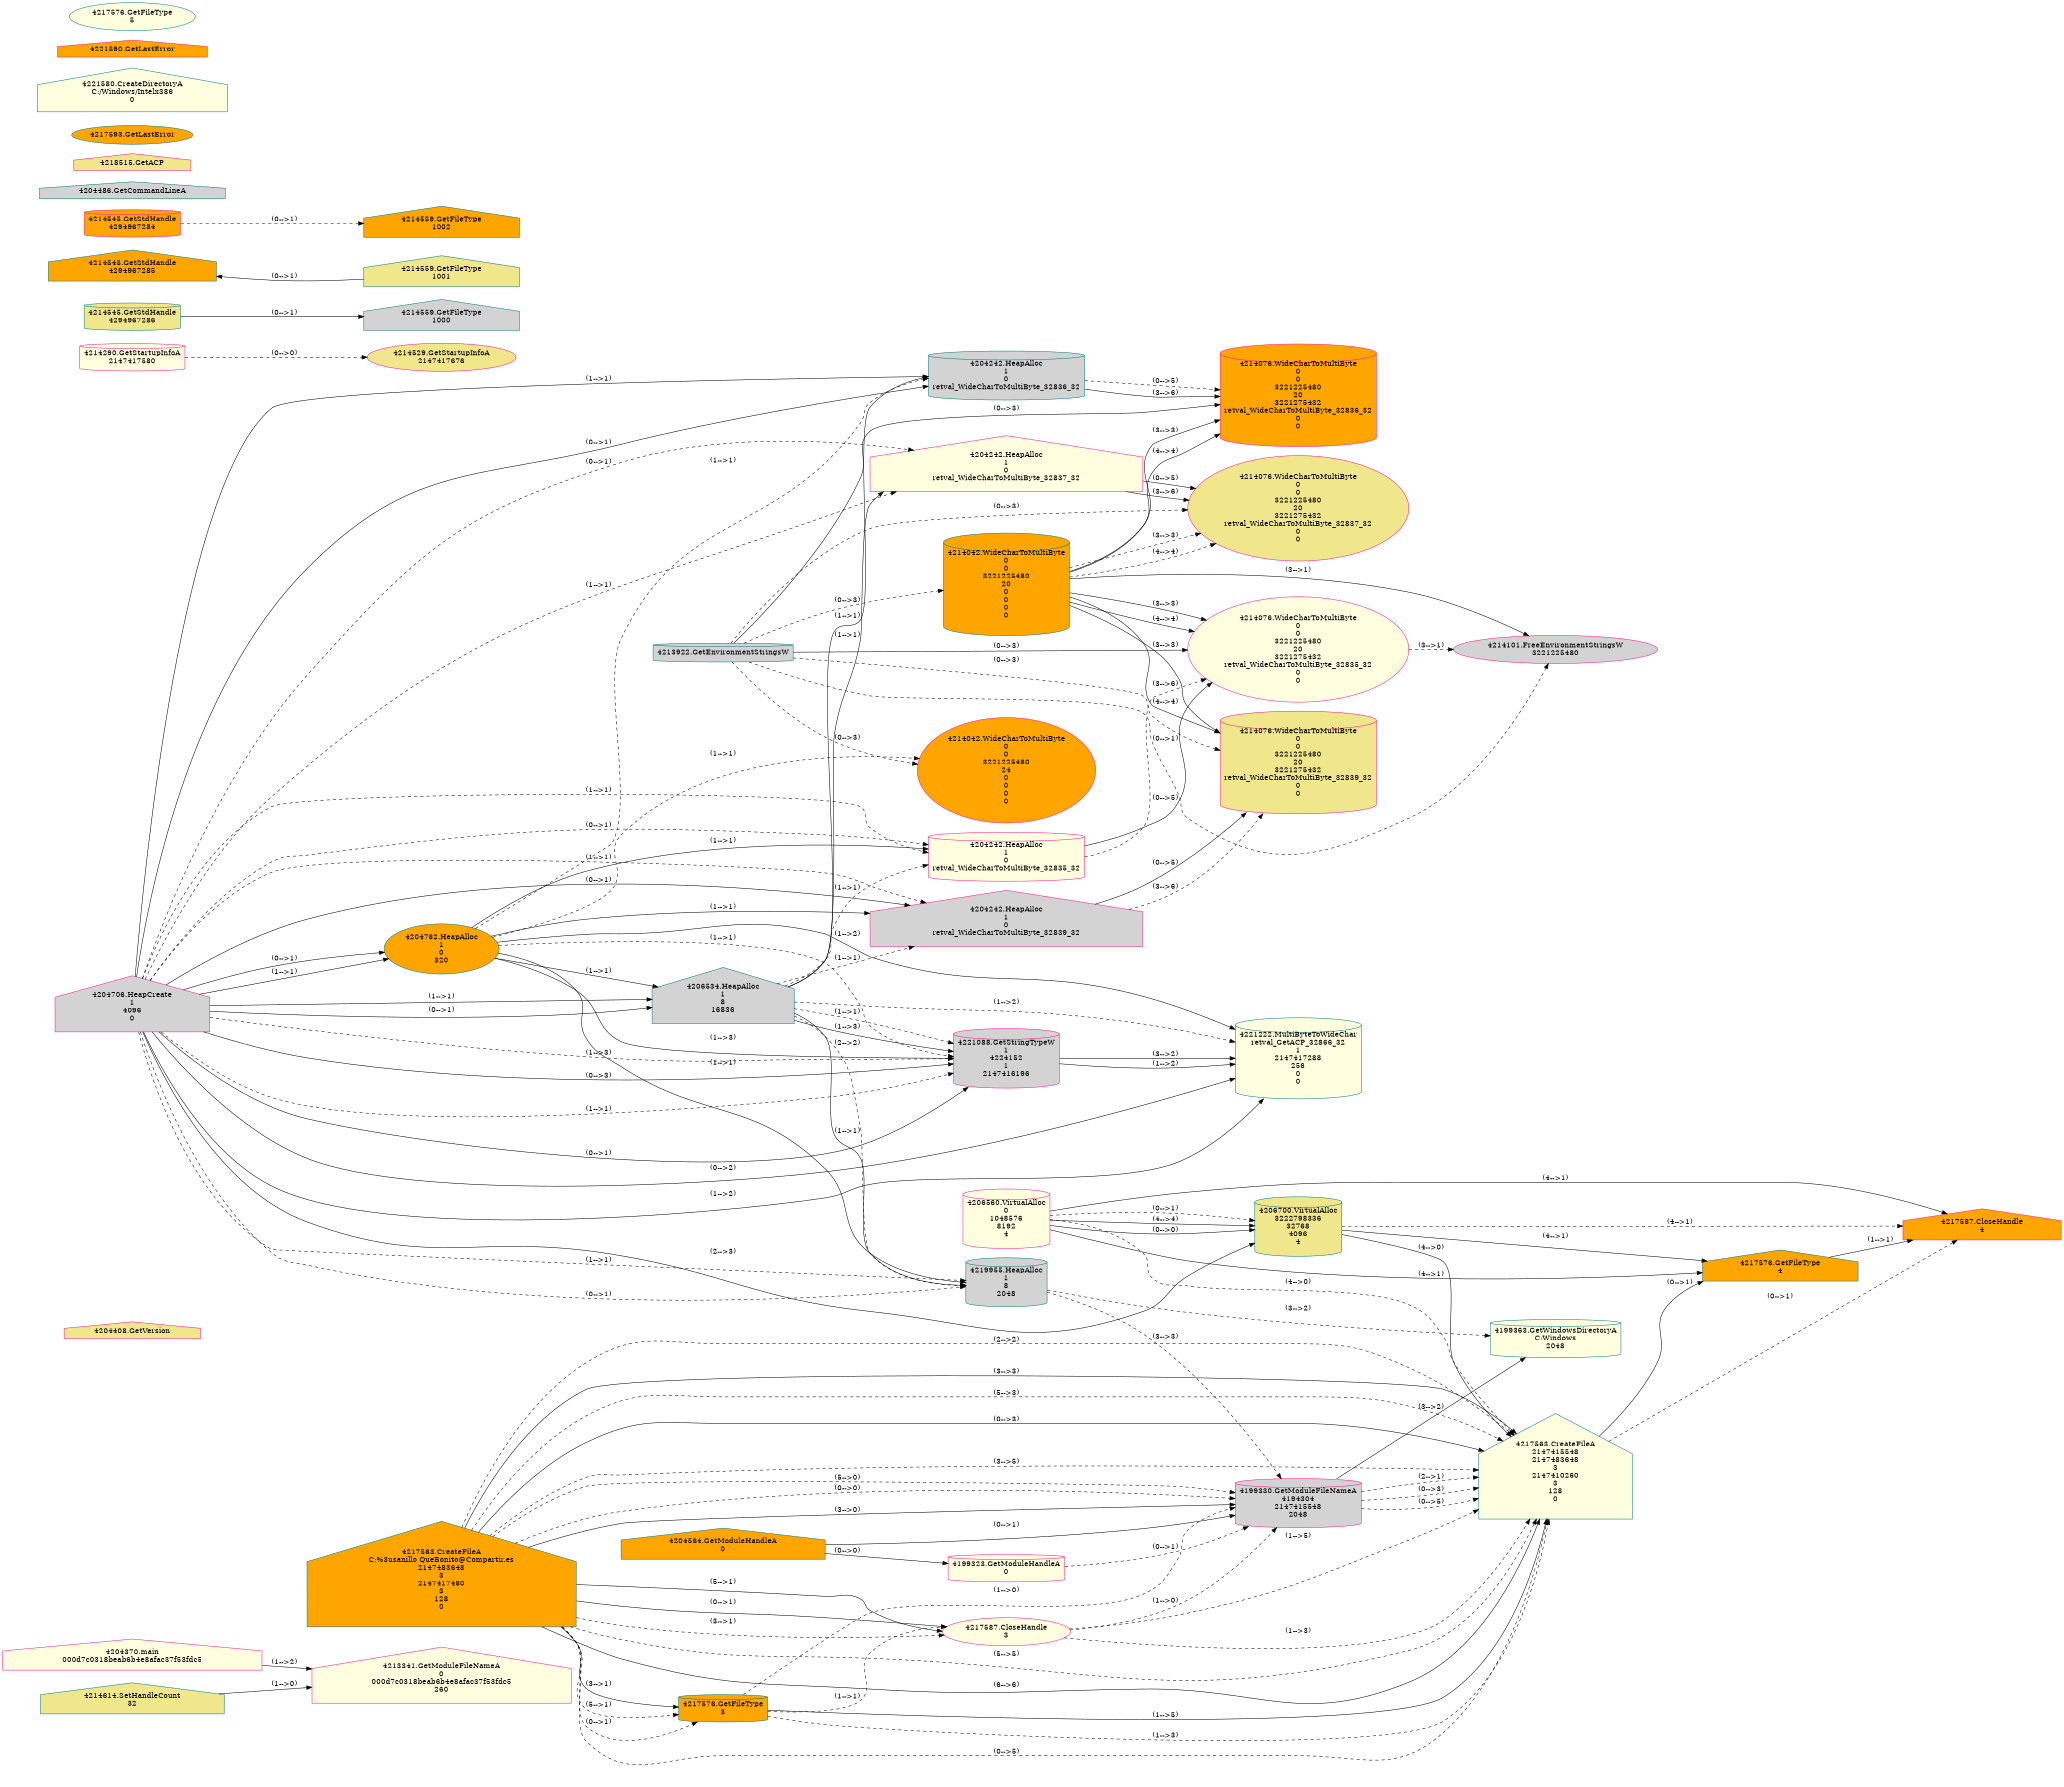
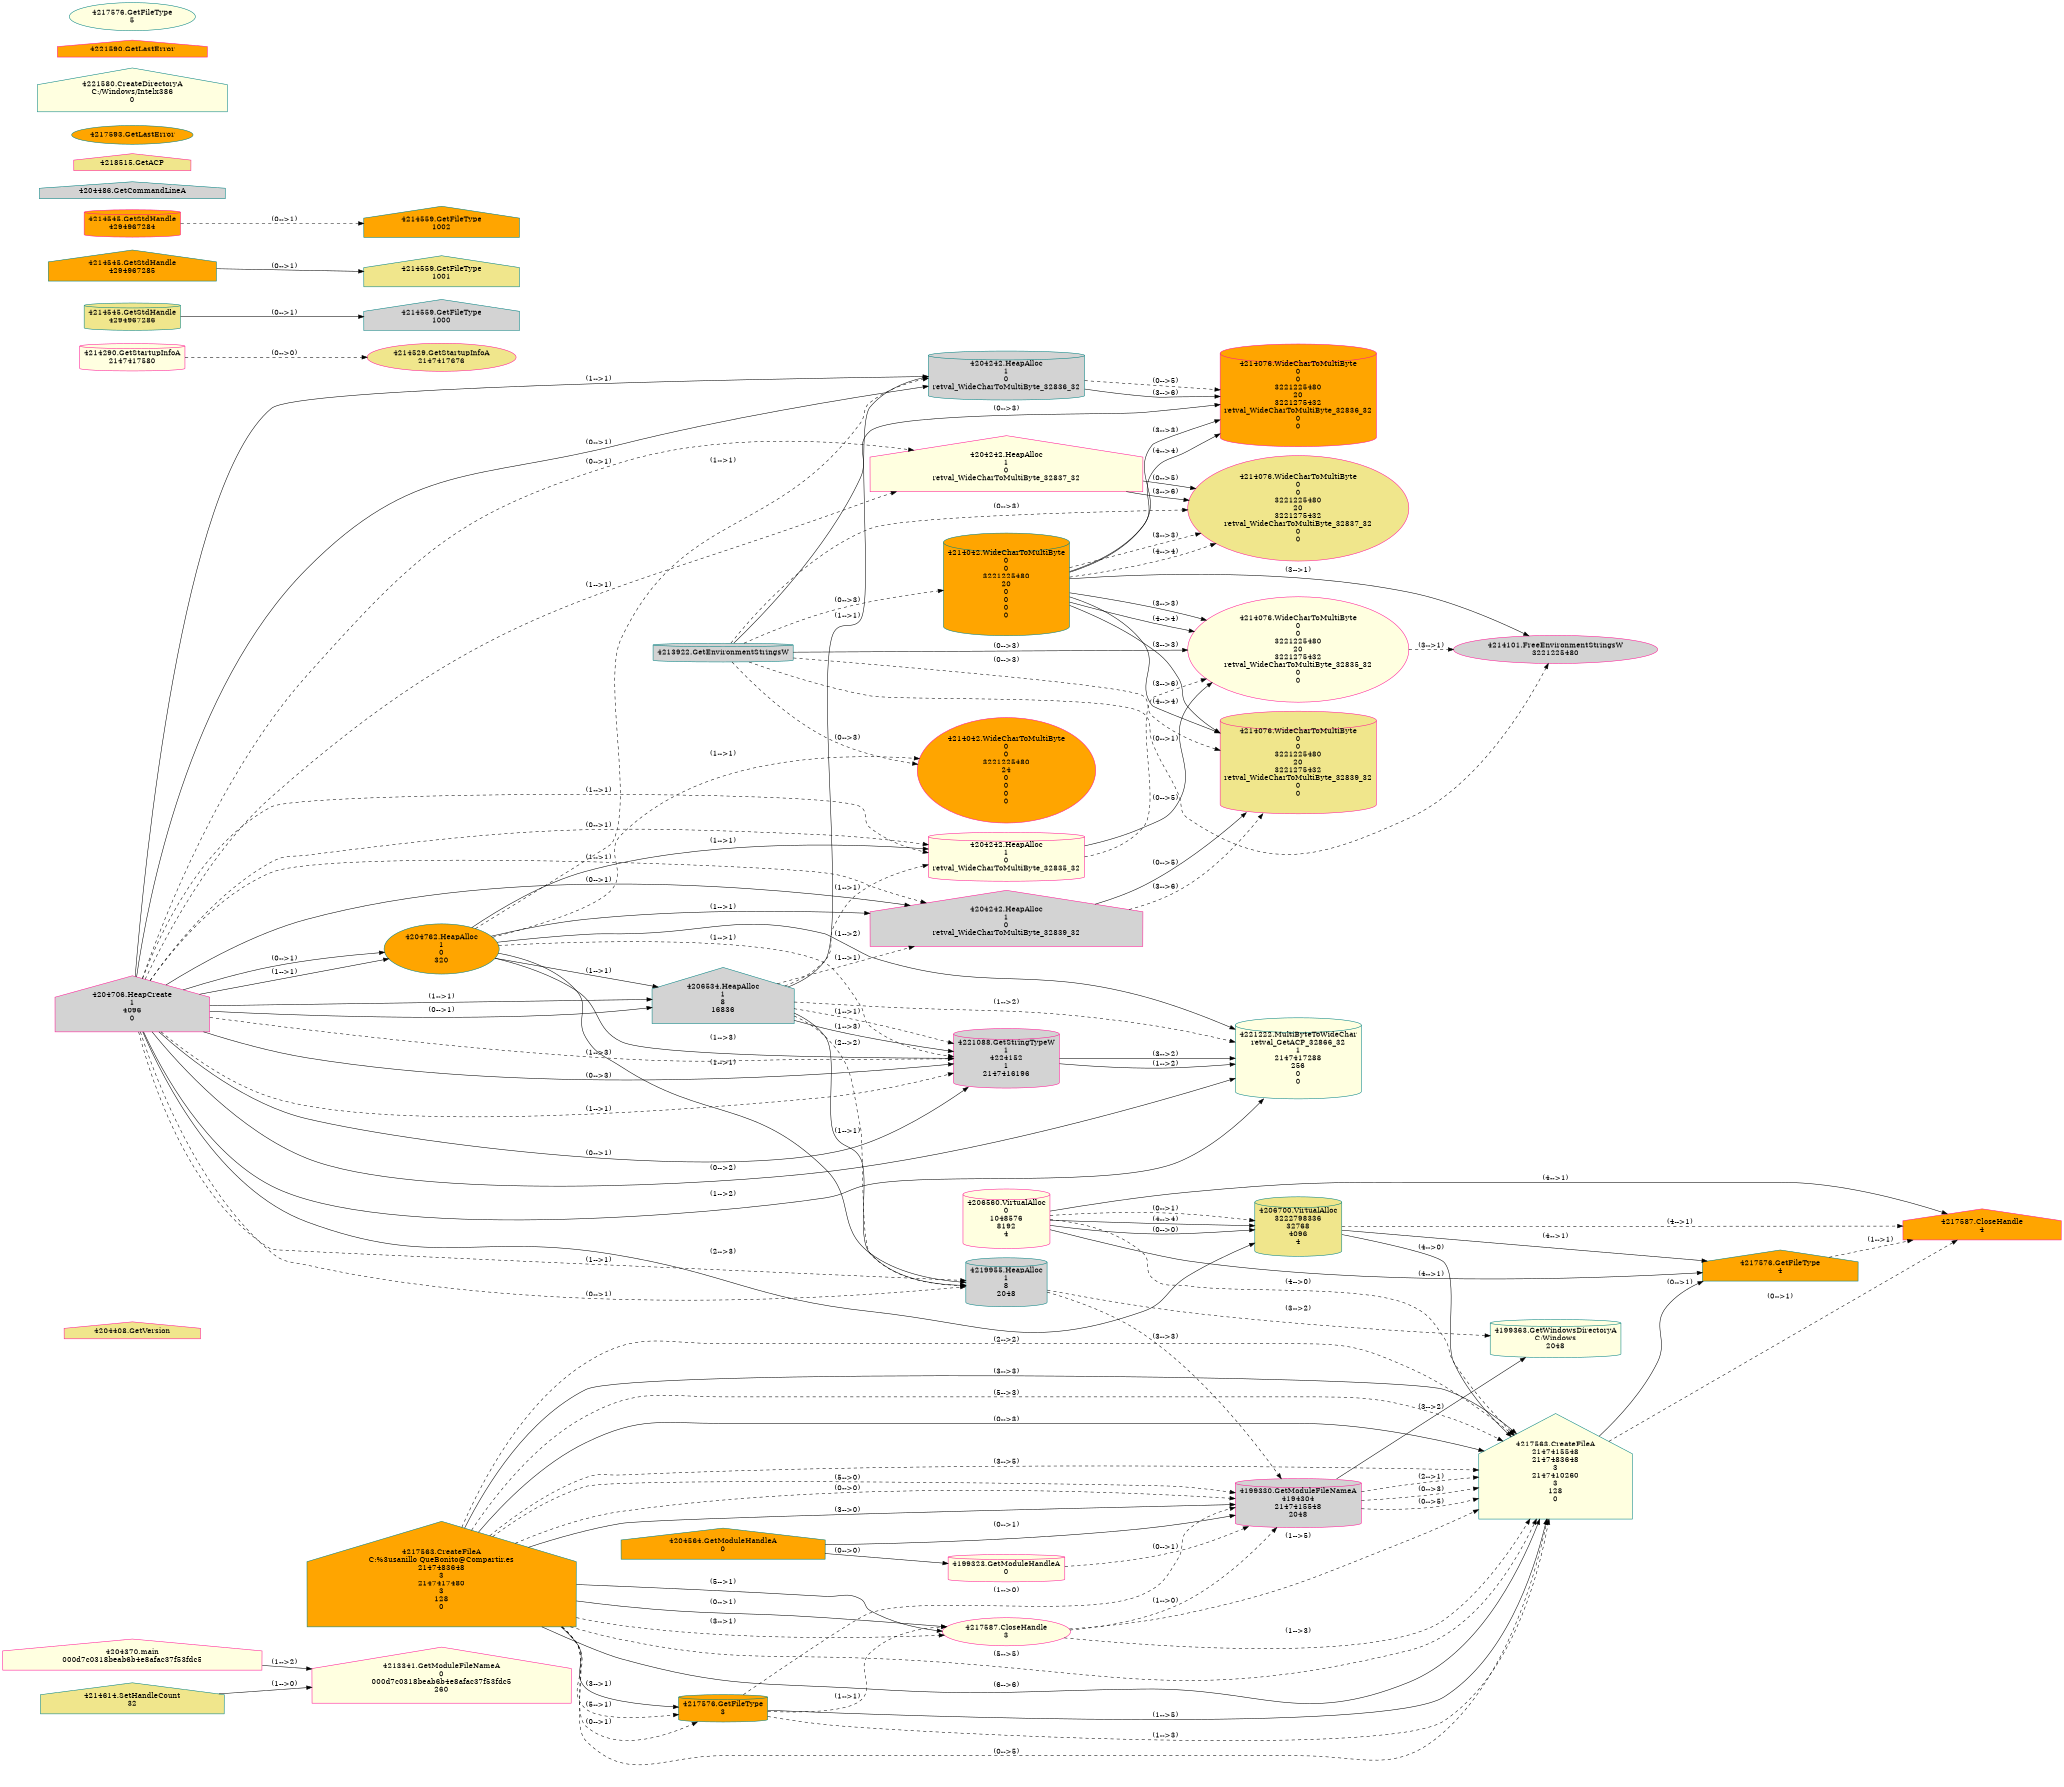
edge "4214559.GetFileType 1001" -> "4214545.GetStdHandle 4294967285": reversed
edge "4206534.HeapAlloc 1 8 16836" -> "4204242.HeapAlloc 1 0 retval_WideCharToMultiByte_32837_32": removed, label "(1-->1)"
edge "4217576.GetFileType 4" -> "4217587.CloseHandle 4": style solid -> dashed
